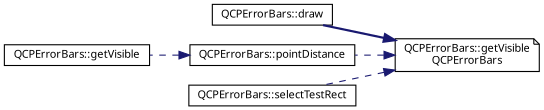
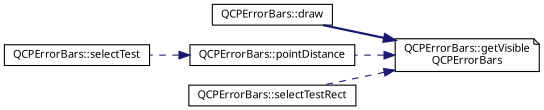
node "QCPErrorBars::getVisible": label "QCPErrorBars::getVisible" -> "QCPErrorBars::selectTest"
